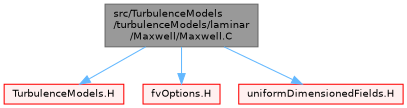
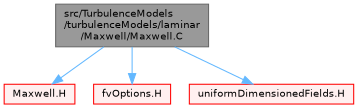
node "TurbulenceModels.H": label "TurbulenceModels.H" -> "Maxwell.H"
